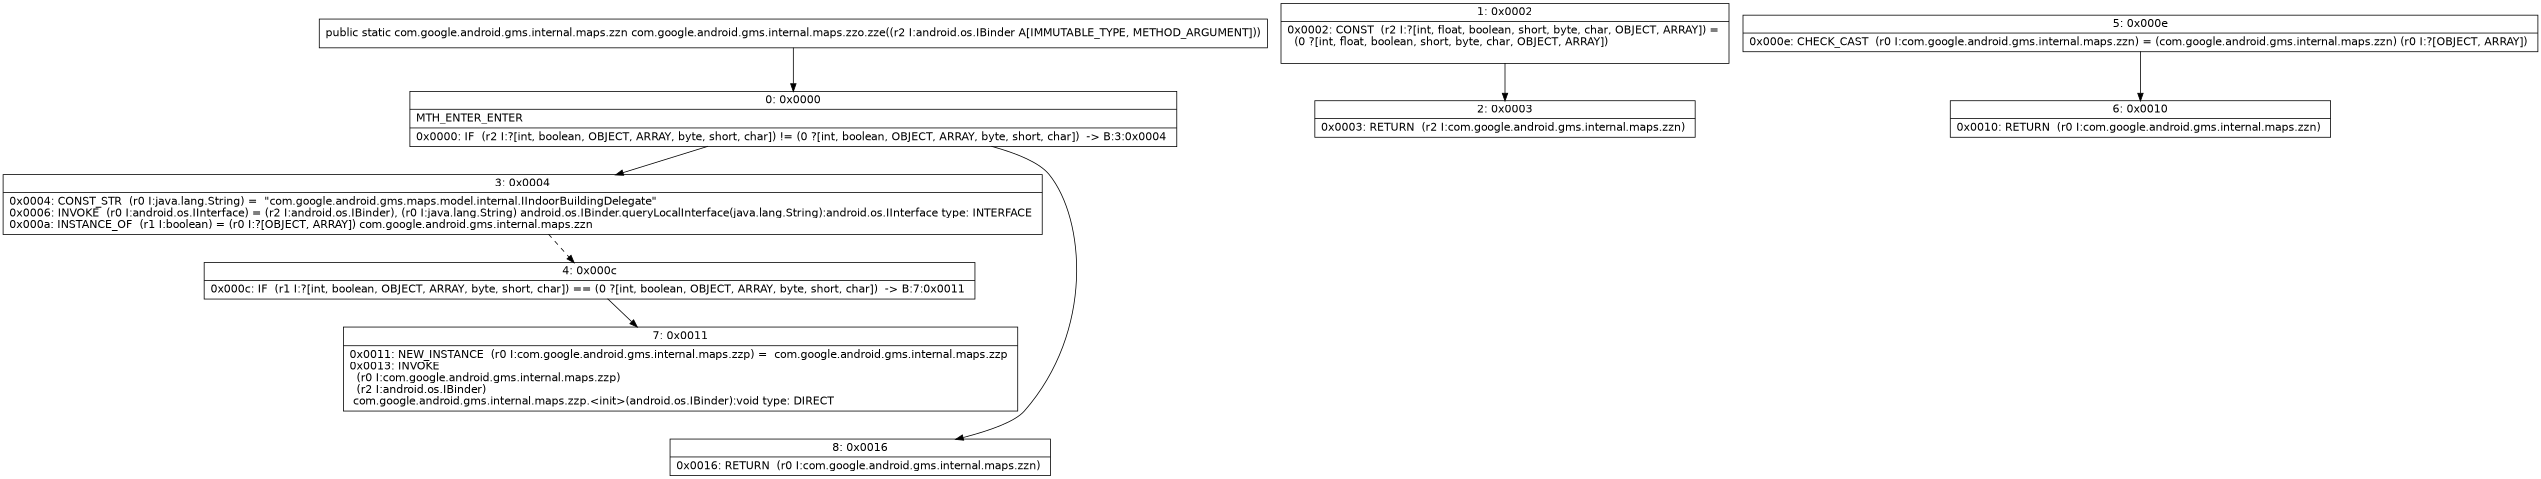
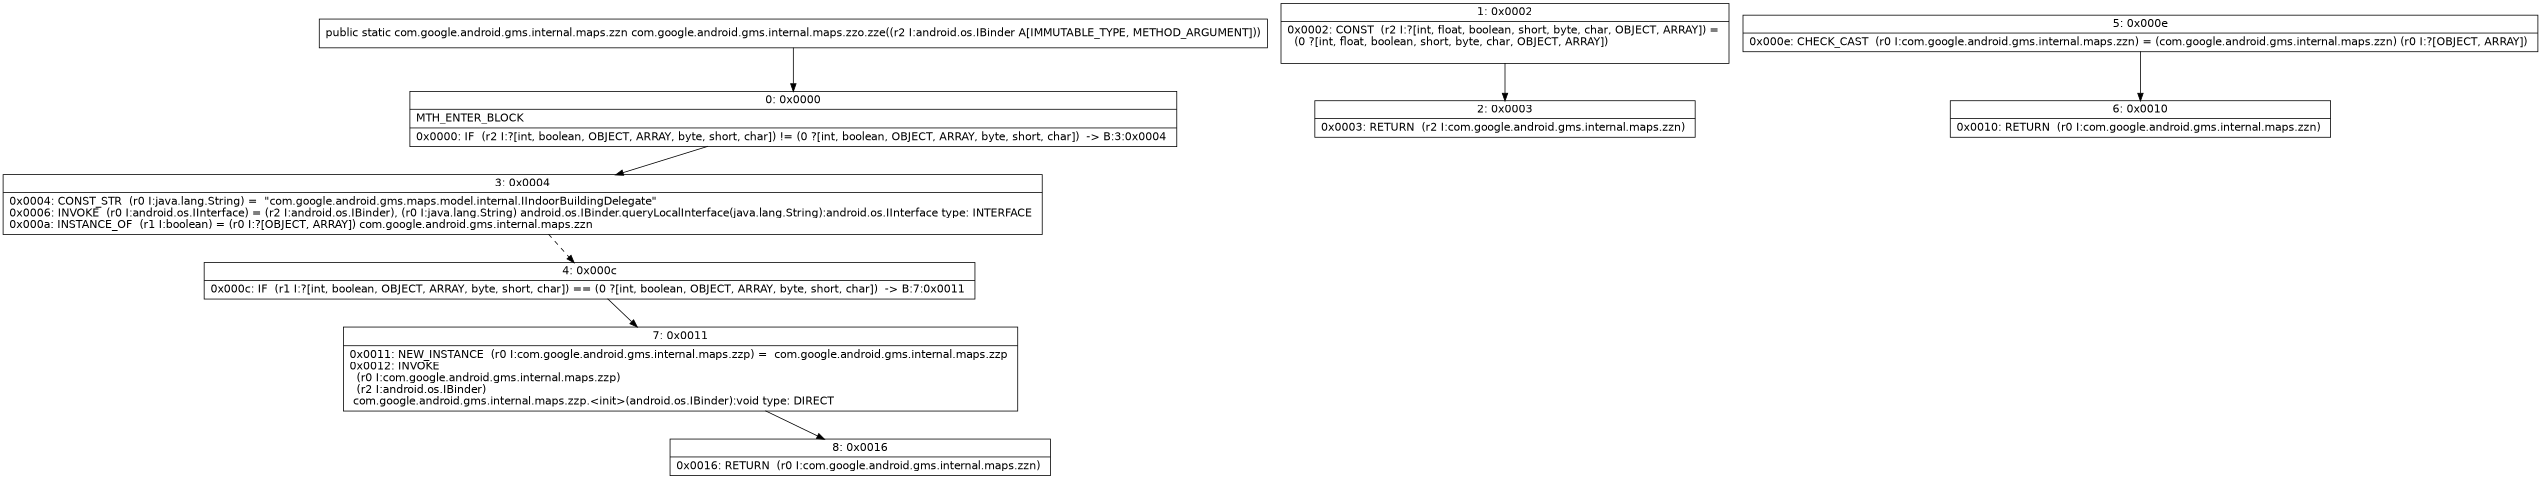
node "0: 0x0000": text "MTH_ENTER_ENTER" -> "MTH_ENTER_BLOCK"
edge "0: 0x0000" -> "8: 0x0016": now "7: 0x0011" -> "8: 0x0016"
node "7: 0x0011": text "0x0013: INVOKE" -> "0x0012: INVOKE"
